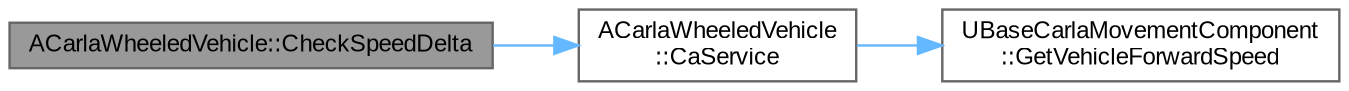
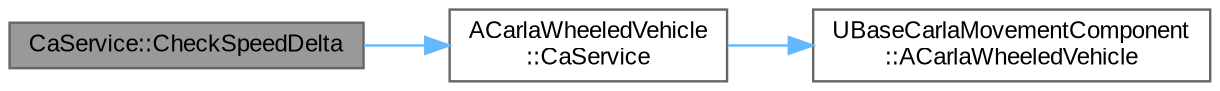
node "ACarlaWheeledVehicle::CheckSpeedDelta": label "ACarlaWheeledVehicle::CheckSpeedDelta" -> "CaService::CheckSpeedDelta"
node "UBaseCarlaMovementComponent ::GetVehicleForwardSpeed": label "UBaseCarlaMovementComponent ::GetVehicleForwardSpeed" -> "UBaseCarlaMovementComponent ::ACarlaWheeledVehicle"
